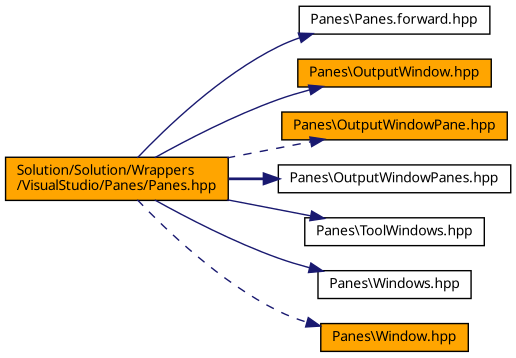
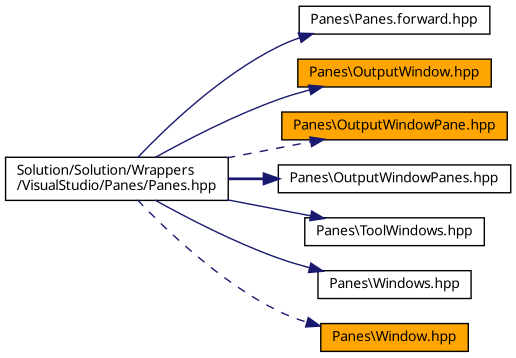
node "Solution/Solution/Wrappers /VisualStudio/Panes/Panes.hpp": fillcolor orange -> white
